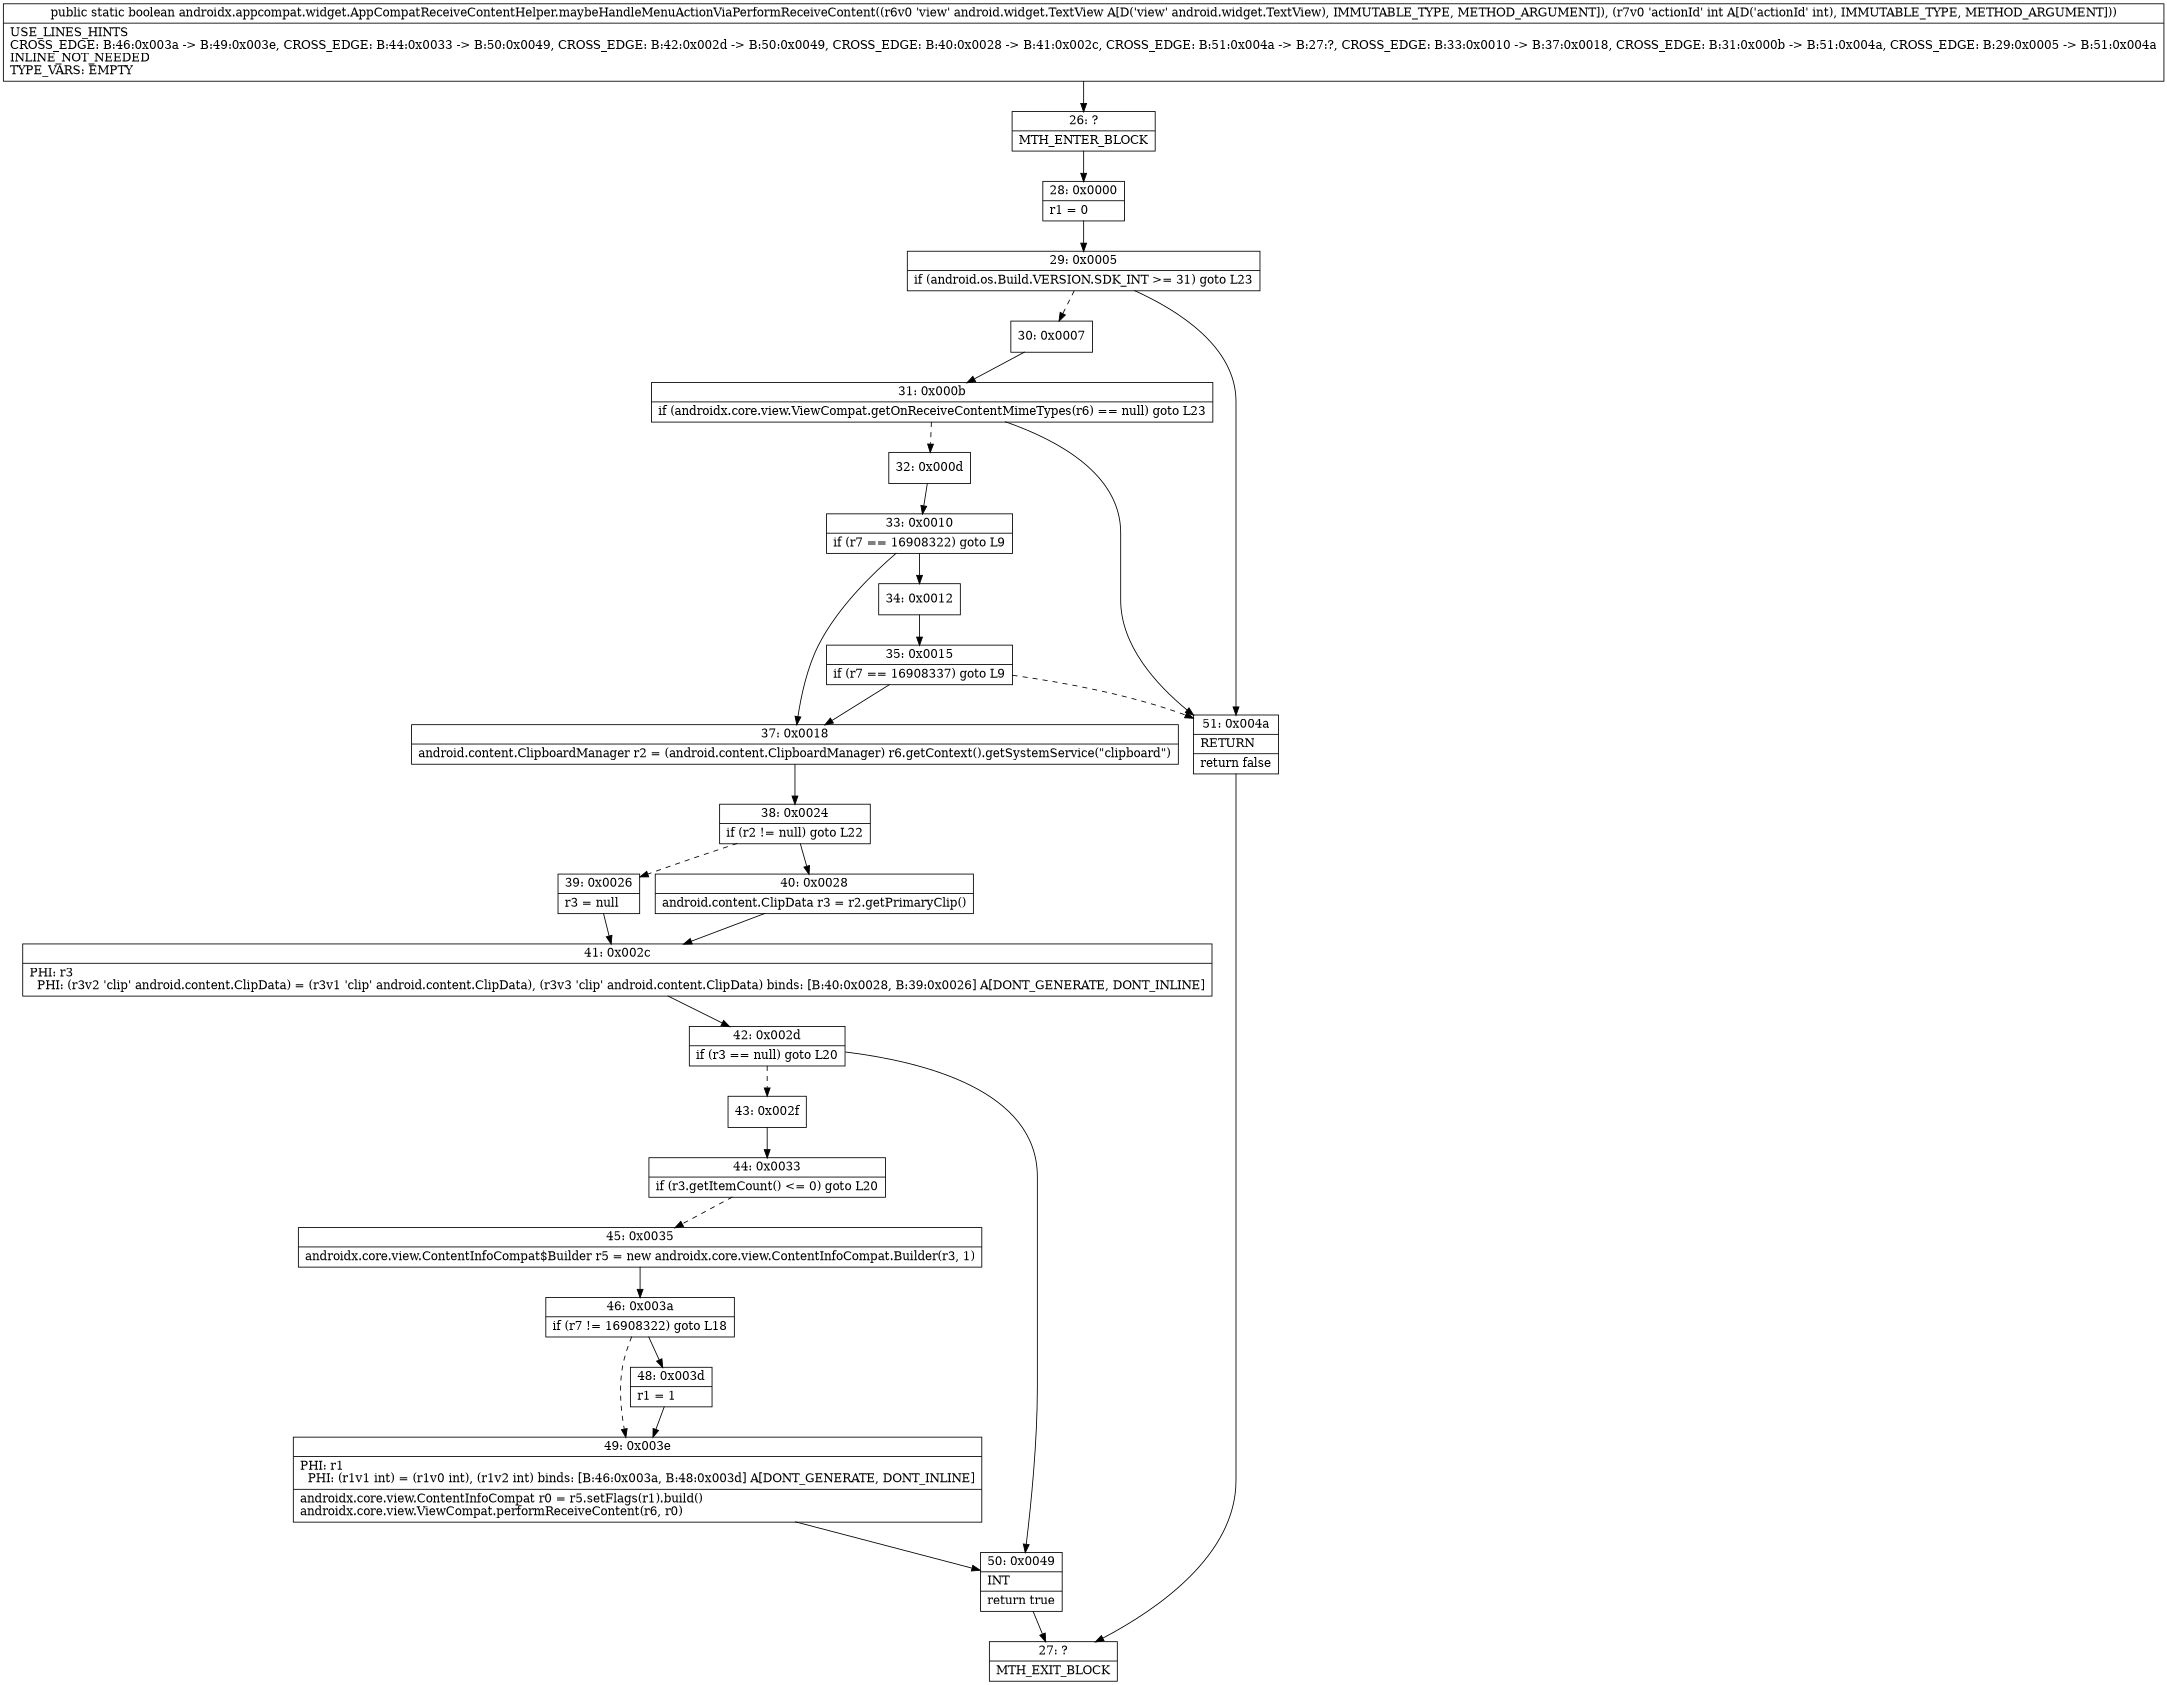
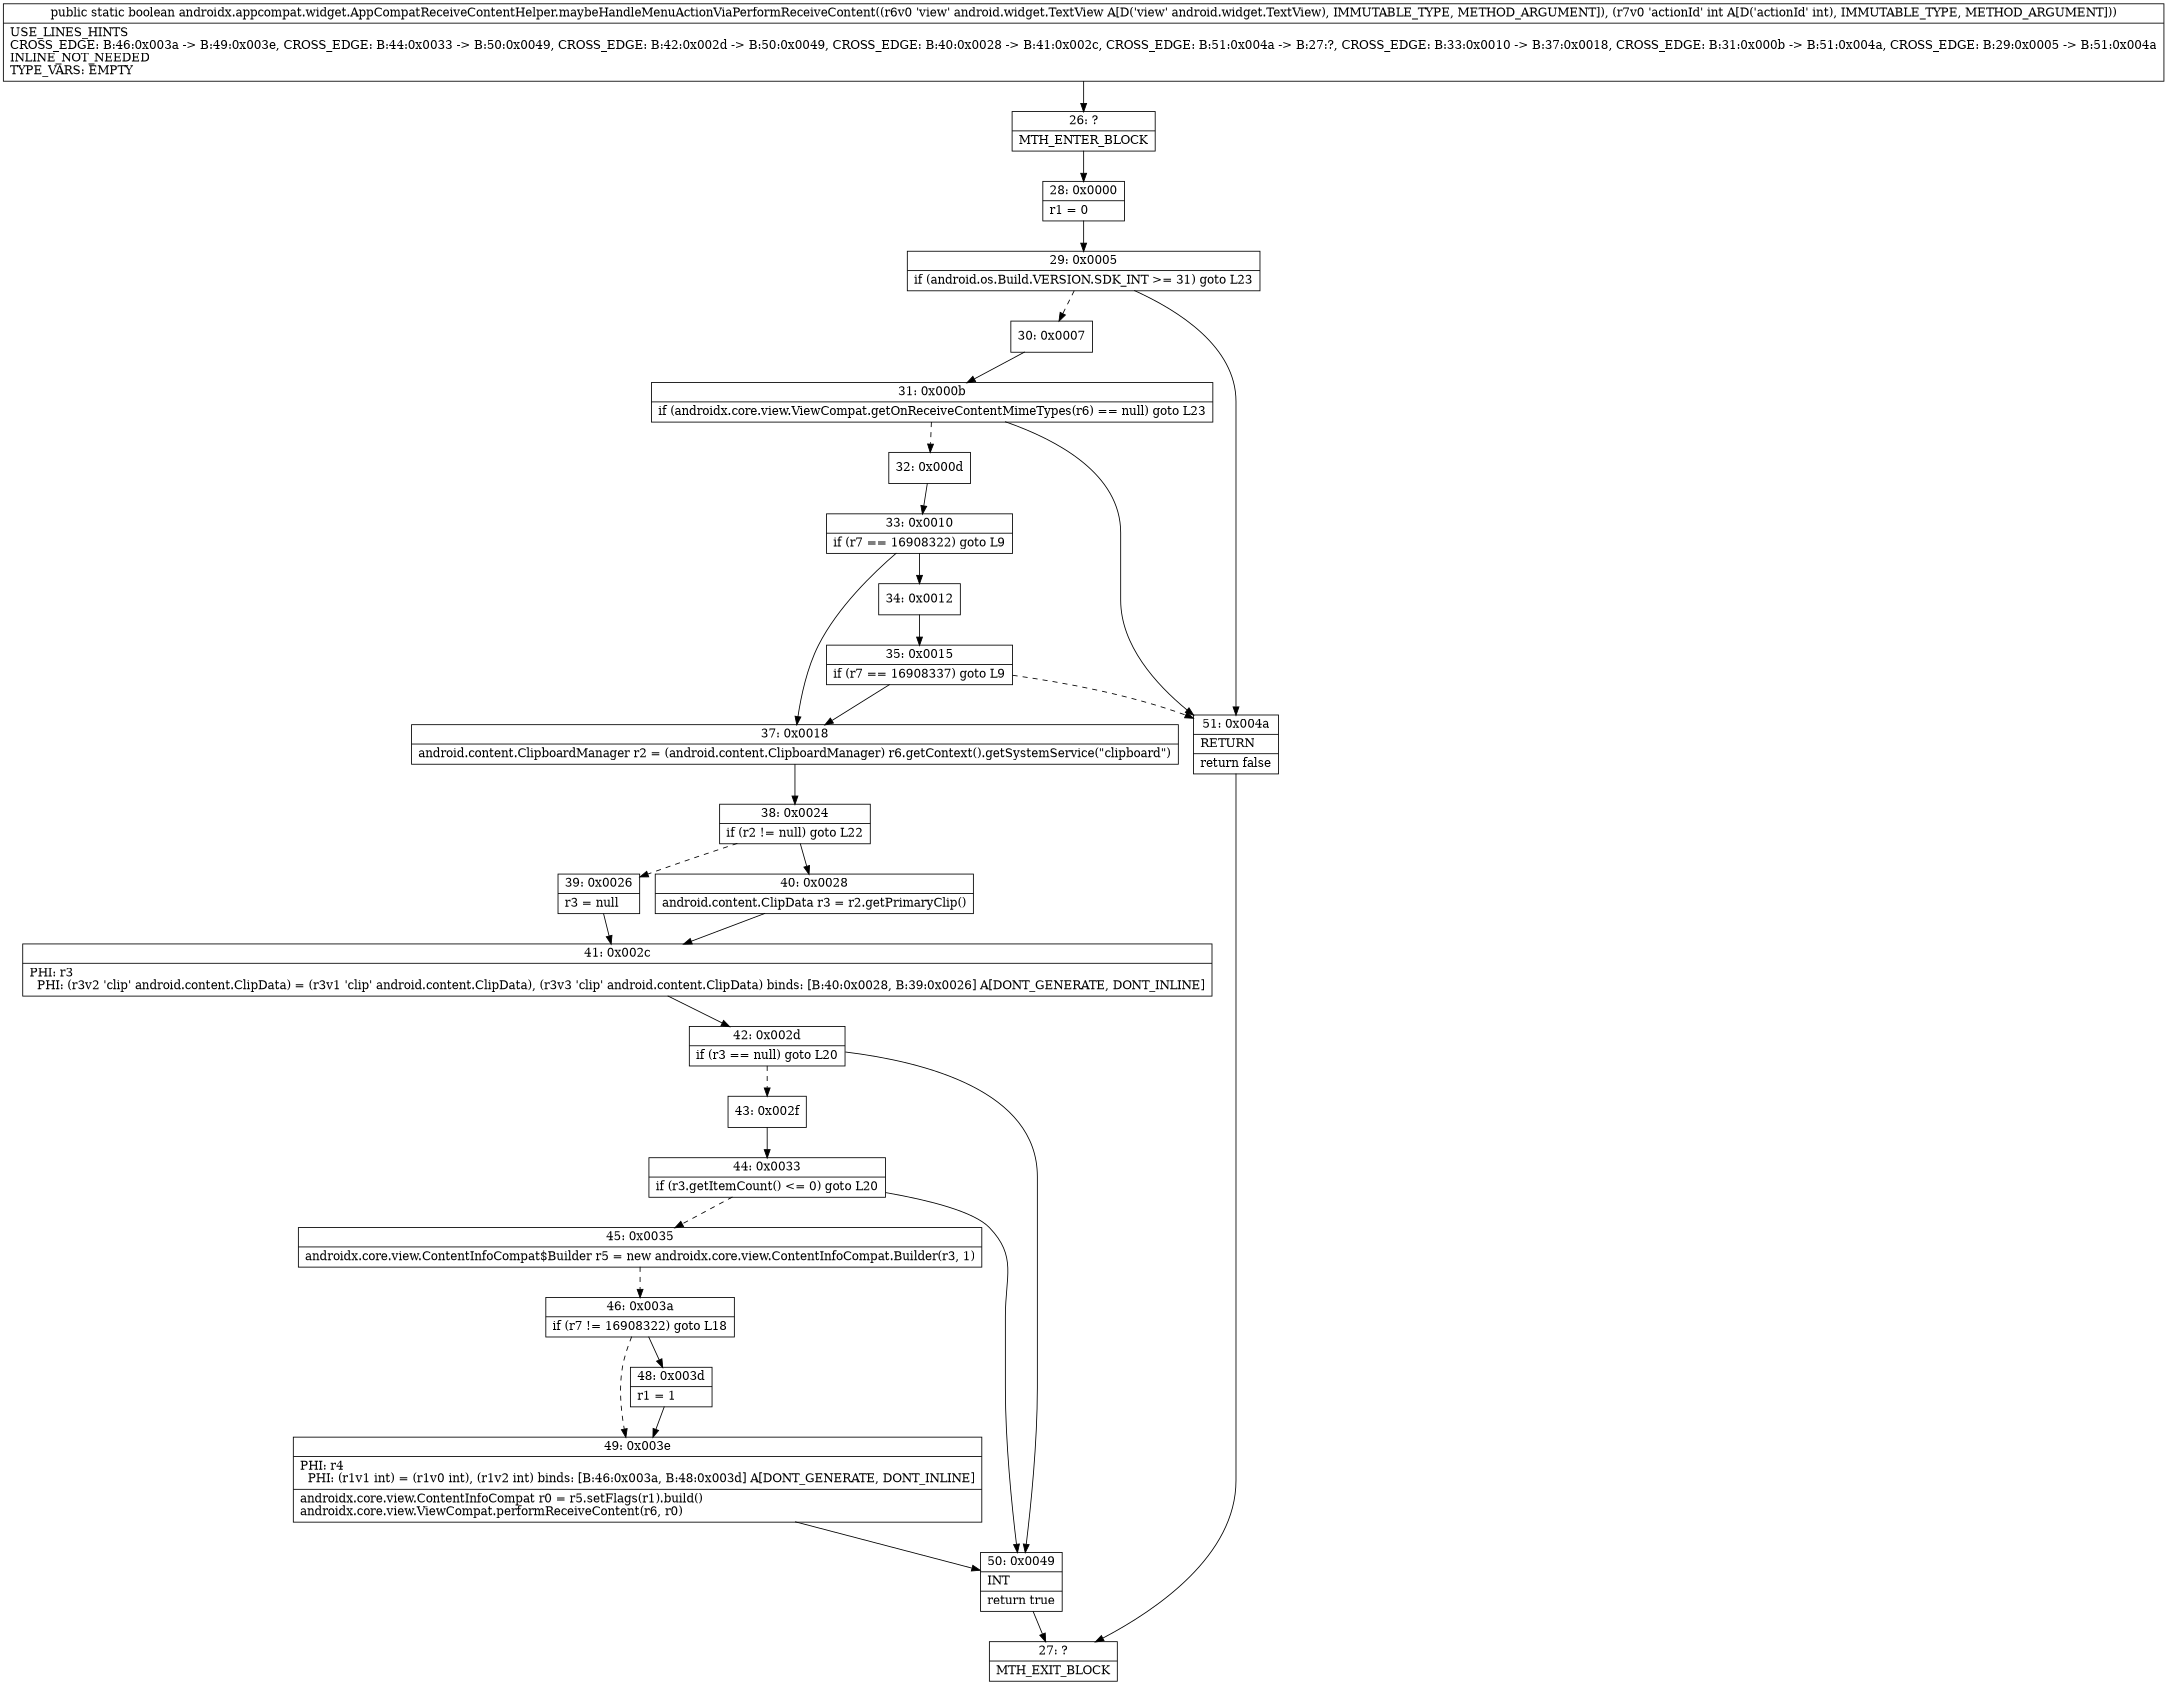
edge "45: 0x0035" -> "46: 0x003a": style solid -> dashed
edge "44: 0x0033" -> "50: 0x0049": added
node "49: 0x003e": text "PHI: r1" -> "PHI: r4"
